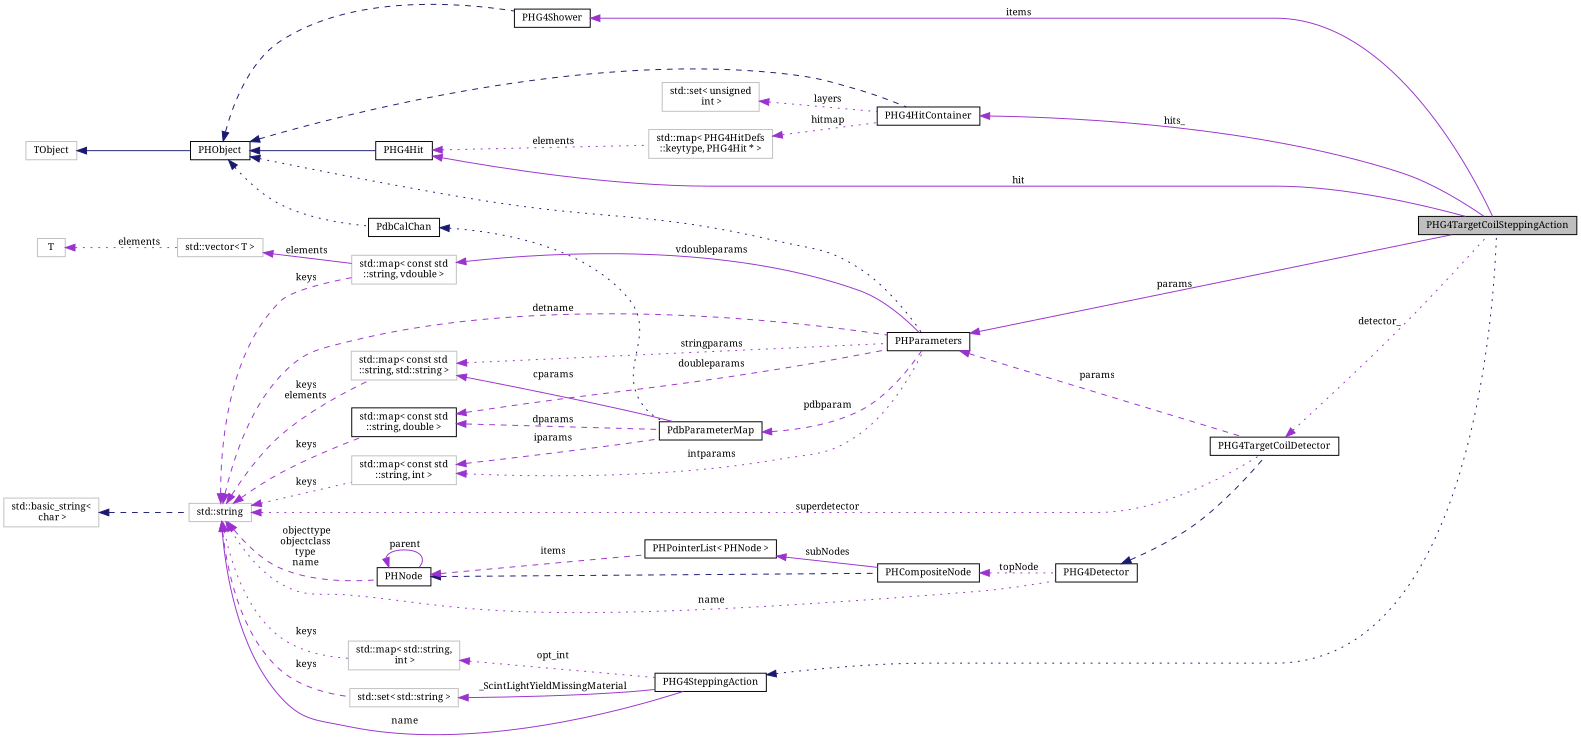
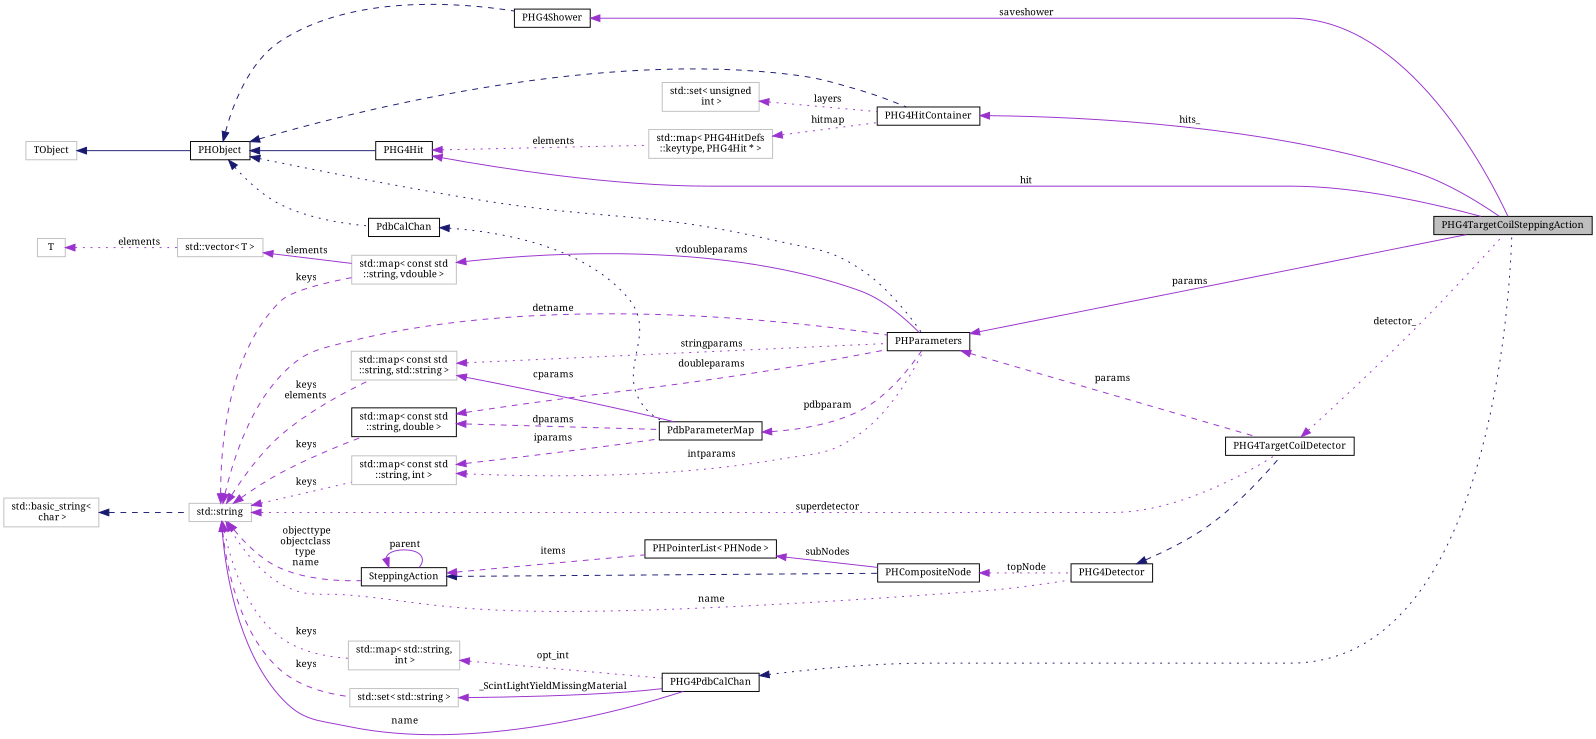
edge "PHG4TargetCoilSteppingAction" -> "PHG4Shower": label " items" -> " saveshower"
node "PHNode": label "PHNode" -> "SteppingAction"
node "PHG4SteppingAction": label "PHG4SteppingAction" -> "PHG4PdbCalChan"
